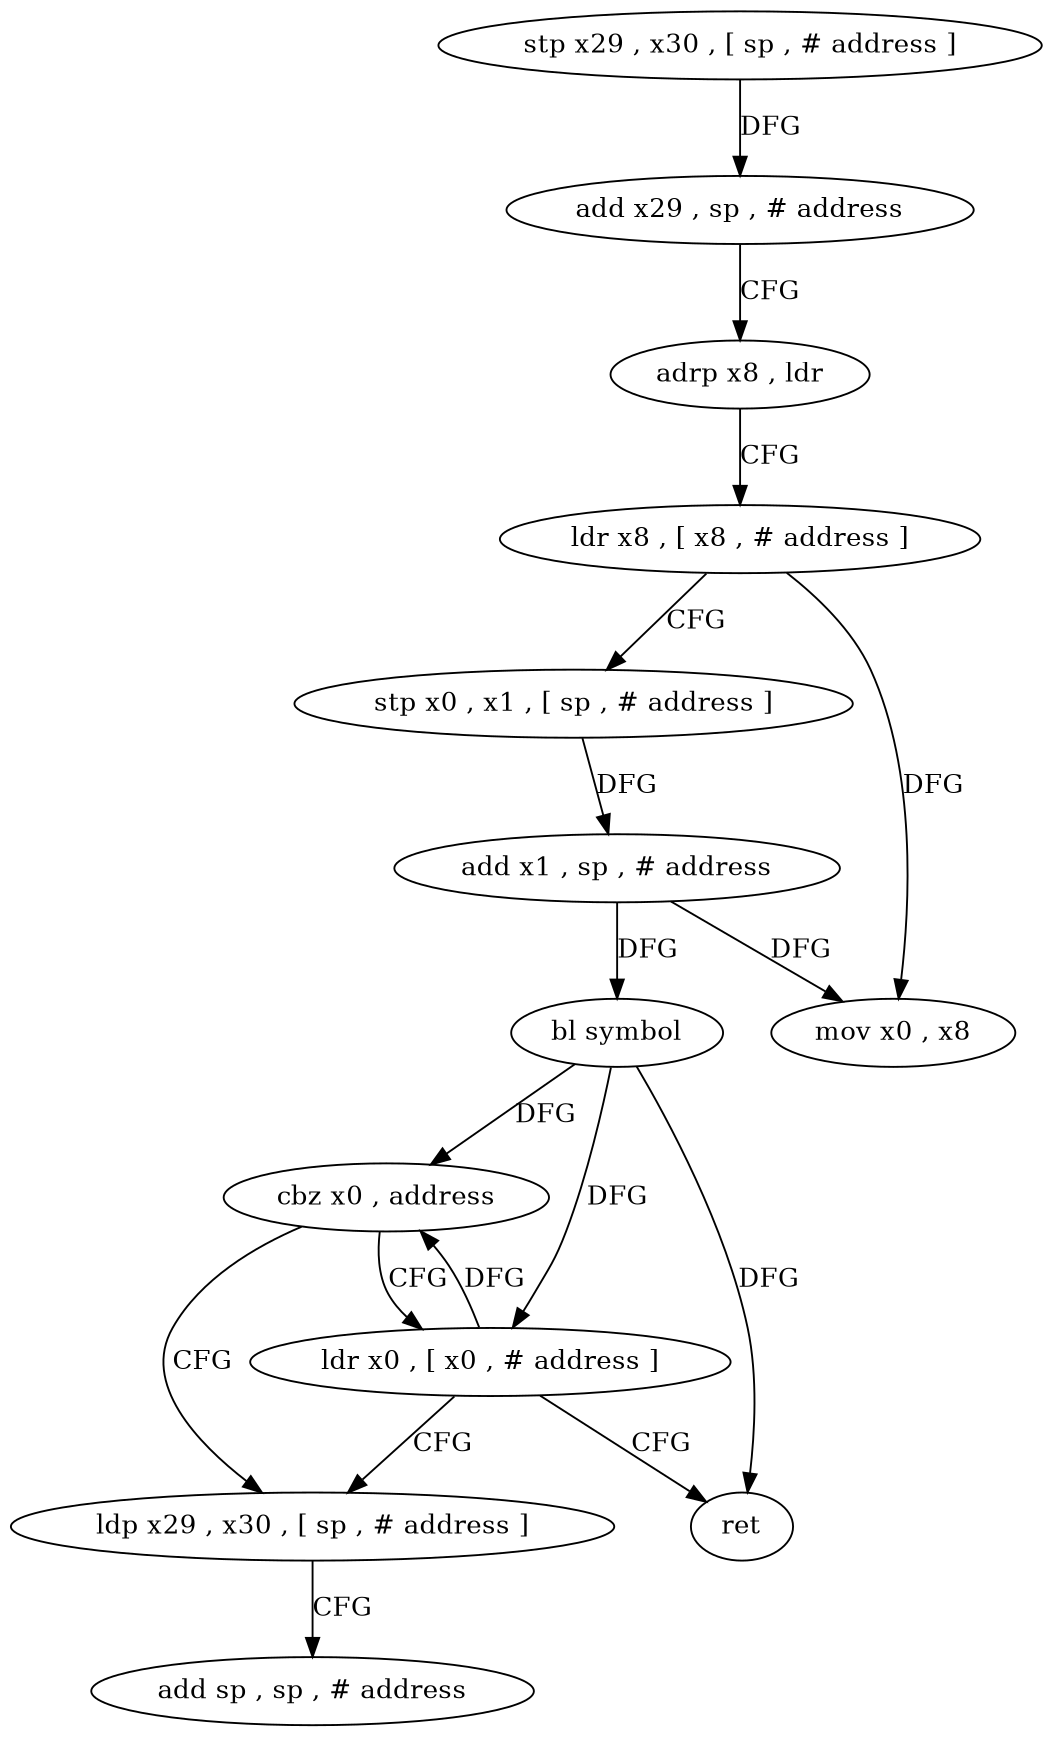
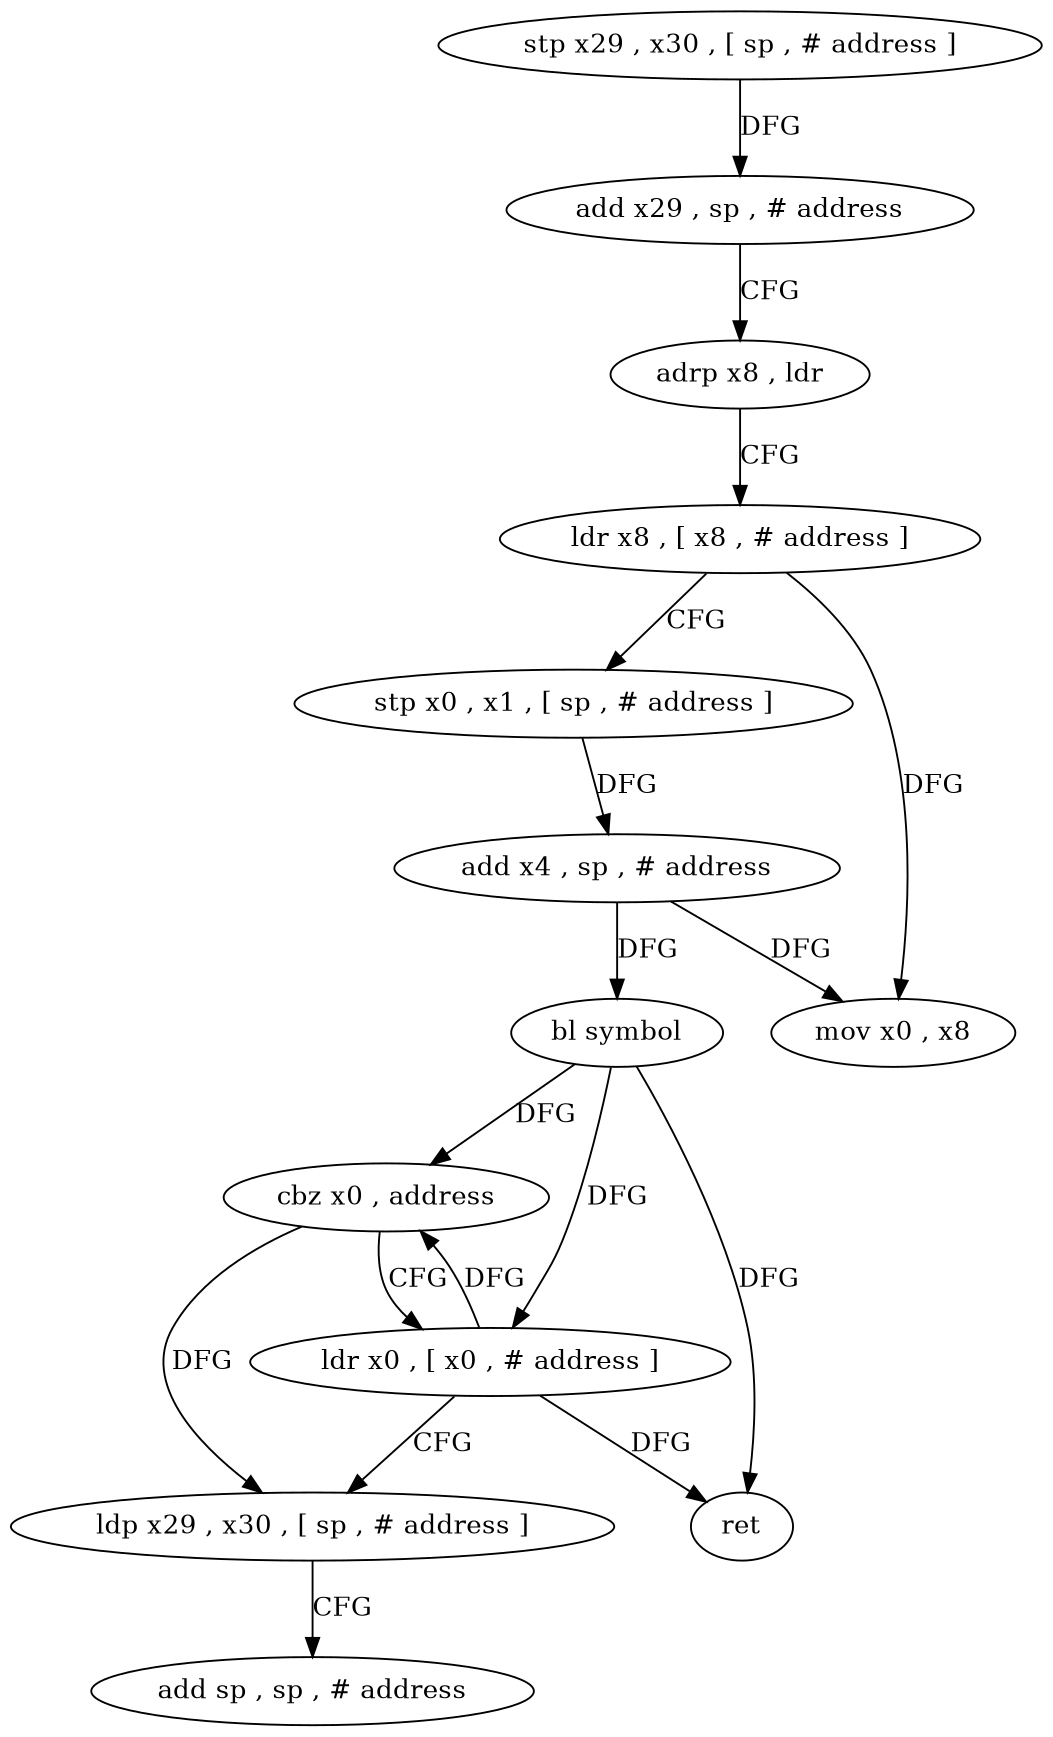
node "add x1 , sp , # address": label "add x1 , sp , # address" -> "add x4 , sp , # address"
edge "cbz x0 , address" -> "ldp x29 , x30 , [ sp , # address ]": label "CFG" -> "DFG"
edge "ldr x0 , [ x0 , # address ]" -> "ret": label "CFG" -> "DFG"
